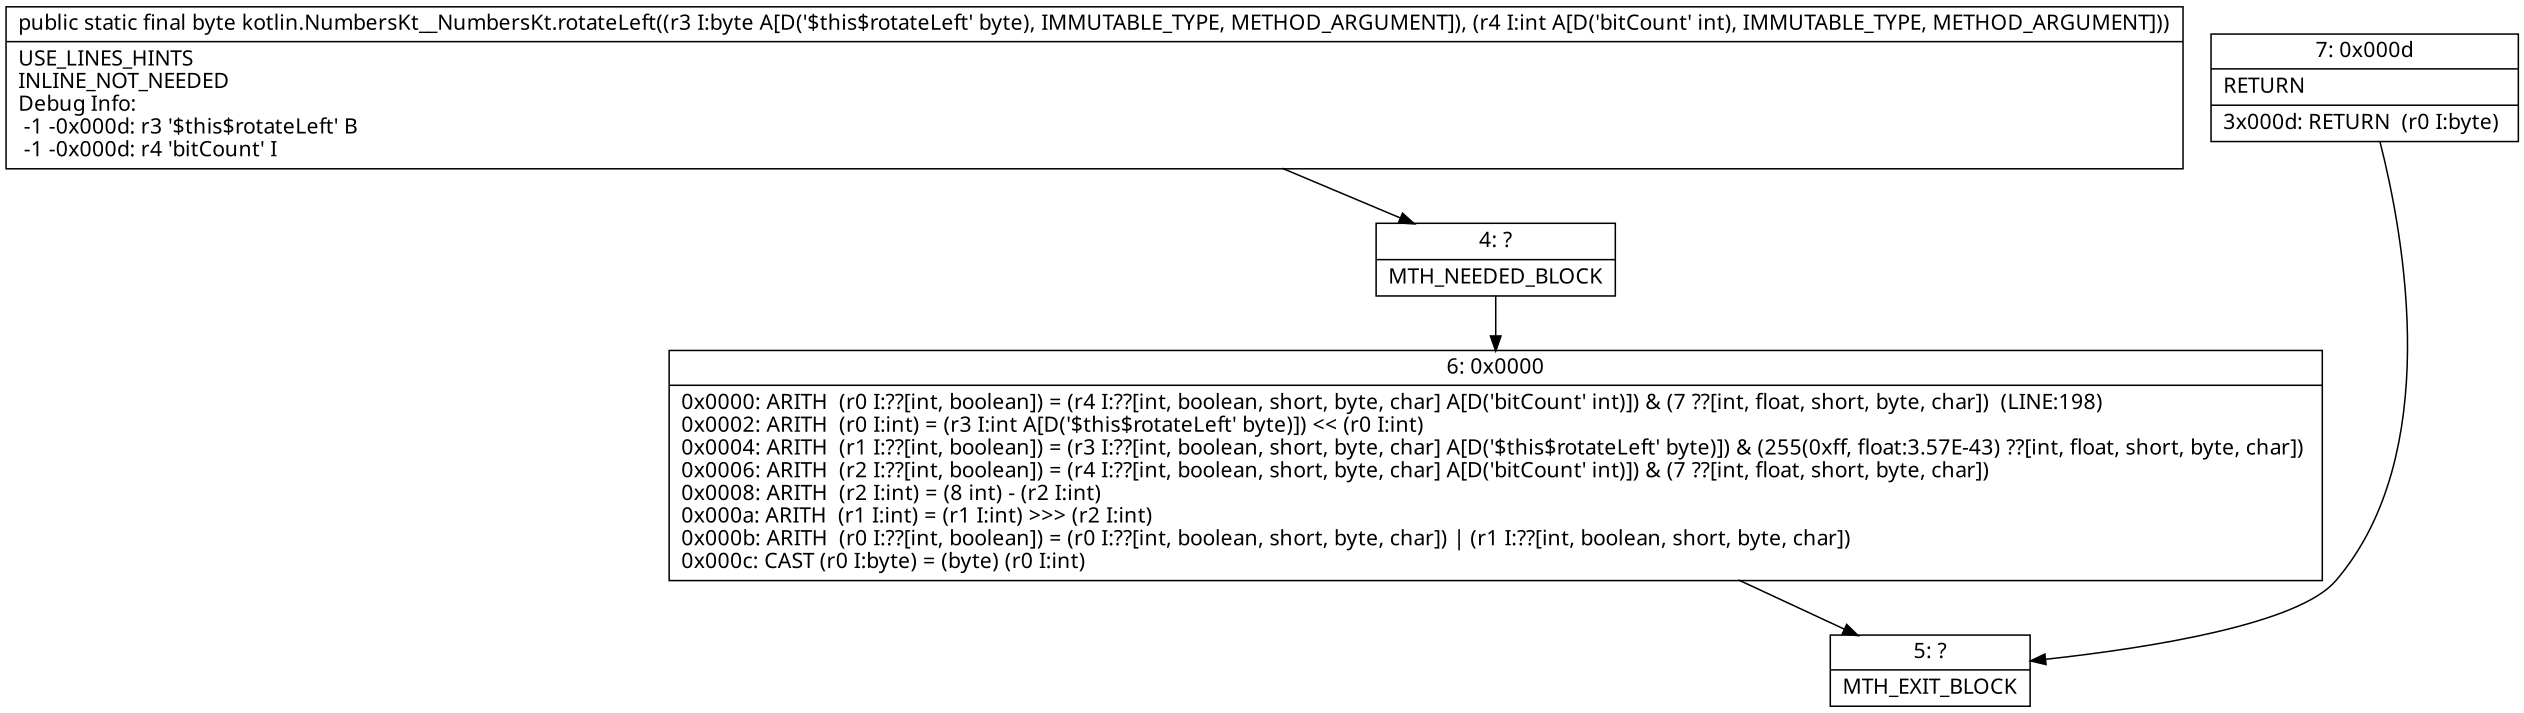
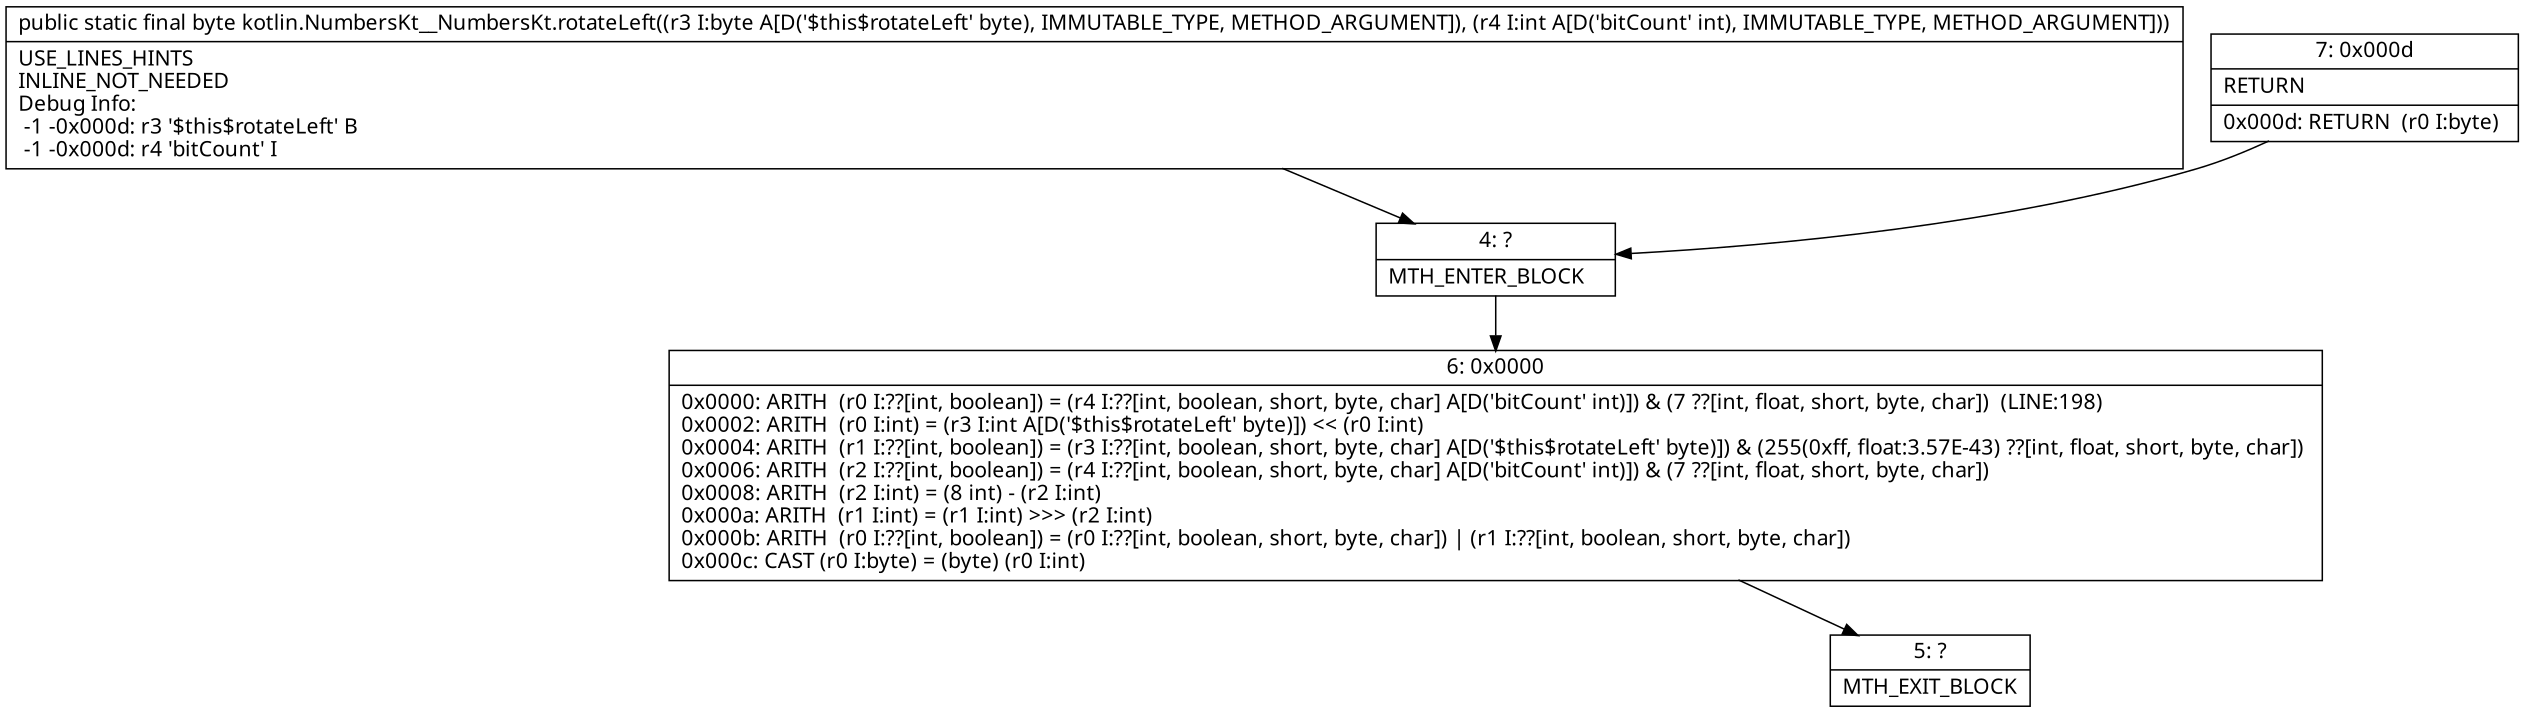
node "7: 0x000d": text "3x000d: RETURN  (r0 I:byte)" -> "0x000d: RETURN  (r0 I:byte)"
node "4: ?": text "MTH_NEEDED_BLOCK" -> "MTH_ENTER_BLOCK"
edge "7: 0x000d" -> "5: ?": now "7: 0x000d" -> "4: ?"
